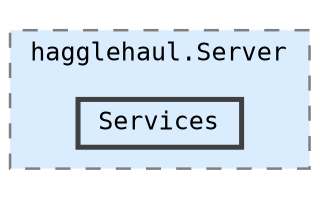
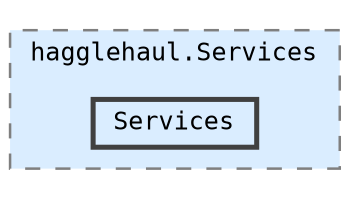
cluster "hagglehaul.Server": label "hagglehaul.Server" -> "hagglehaul.Services"
